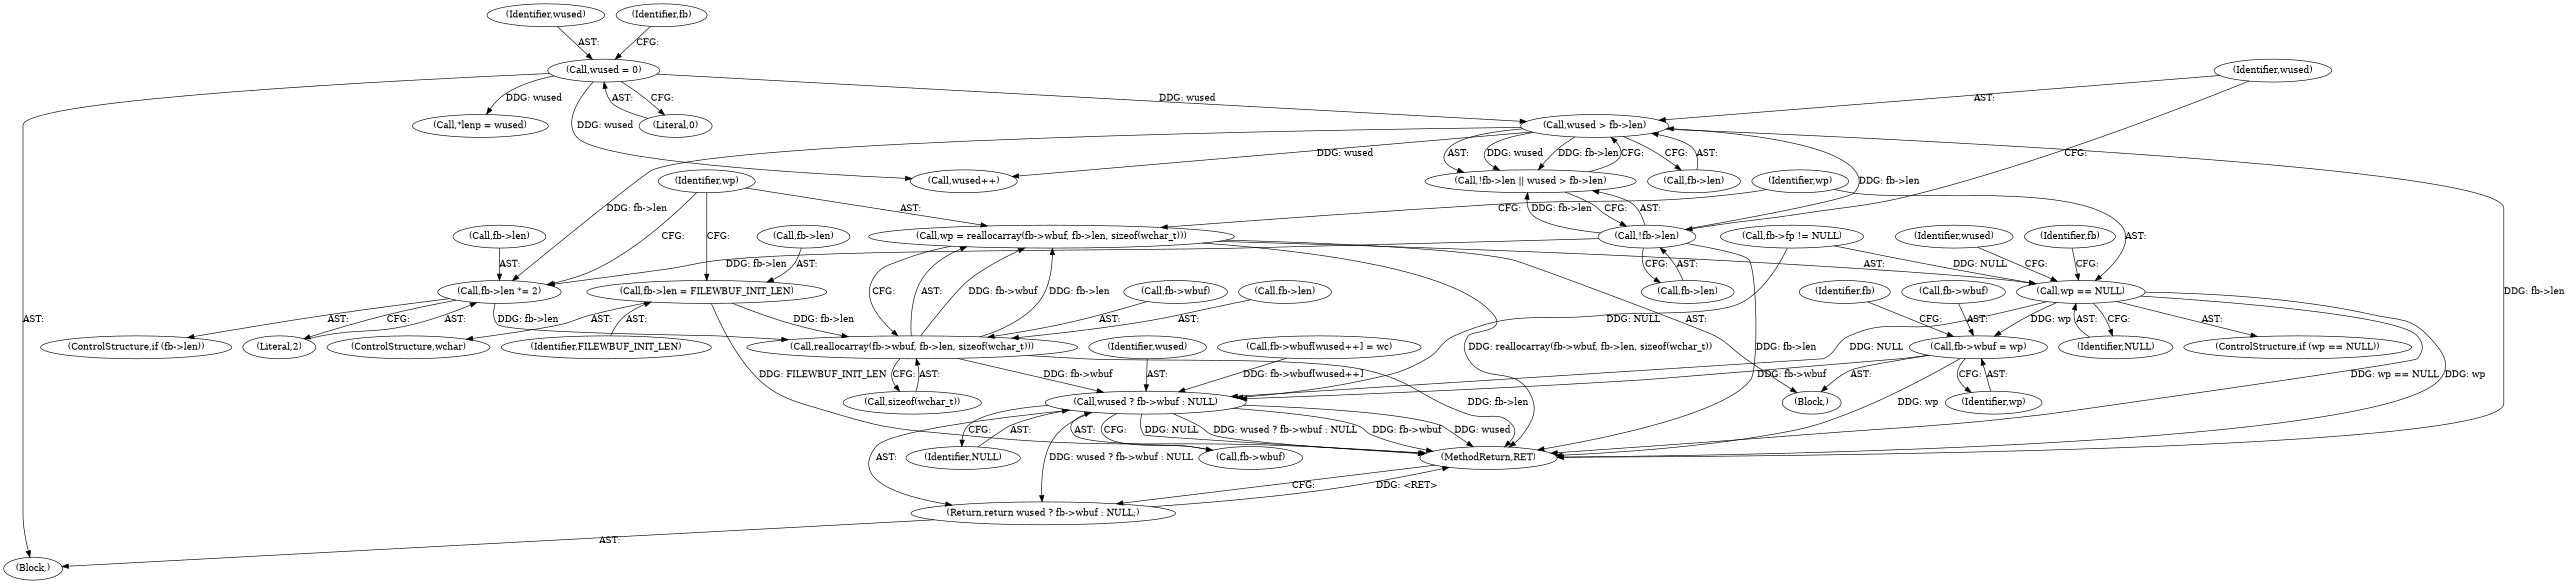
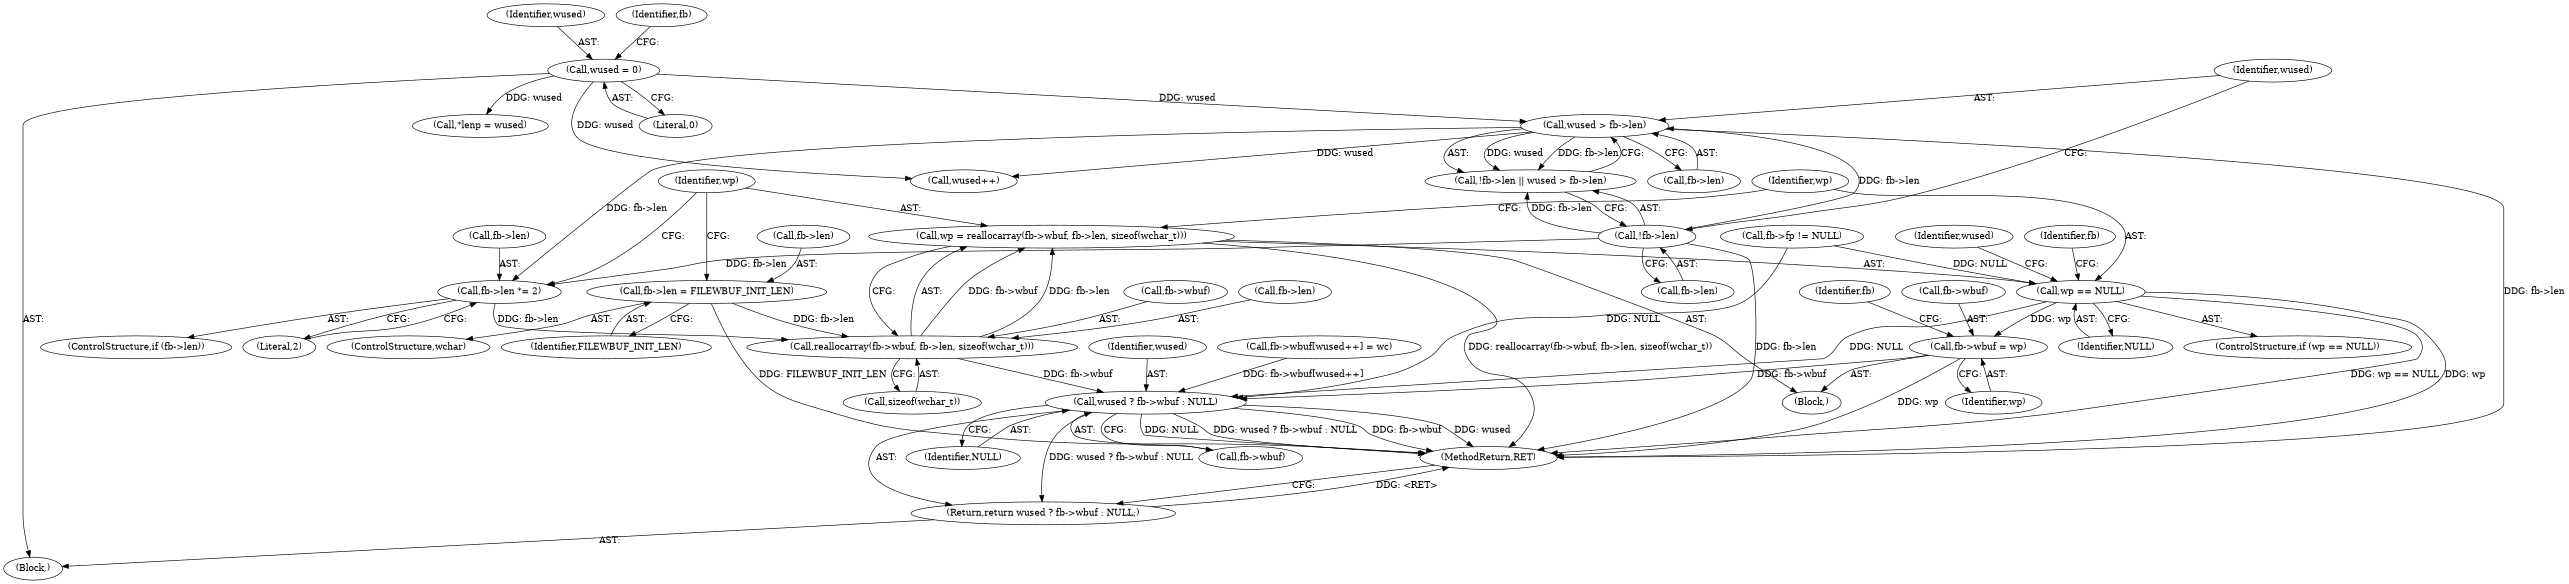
edge "(Call,fb->len = FILEWBUF_INIT_LEN)" -> "(Identifier,FILEWBUF_INIT_LEN)": added, label "CFG:"
edge "(Literal,2)" -> "(Call,fb->len *= 2)": label "AST: " -> "CFG: "
edge "(Call,reallocarray(fb->wbuf, fb->len, sizeof(wchar_t)))" -> "(MethodReturn,RET)": removed, label "DDG: fb->len"
